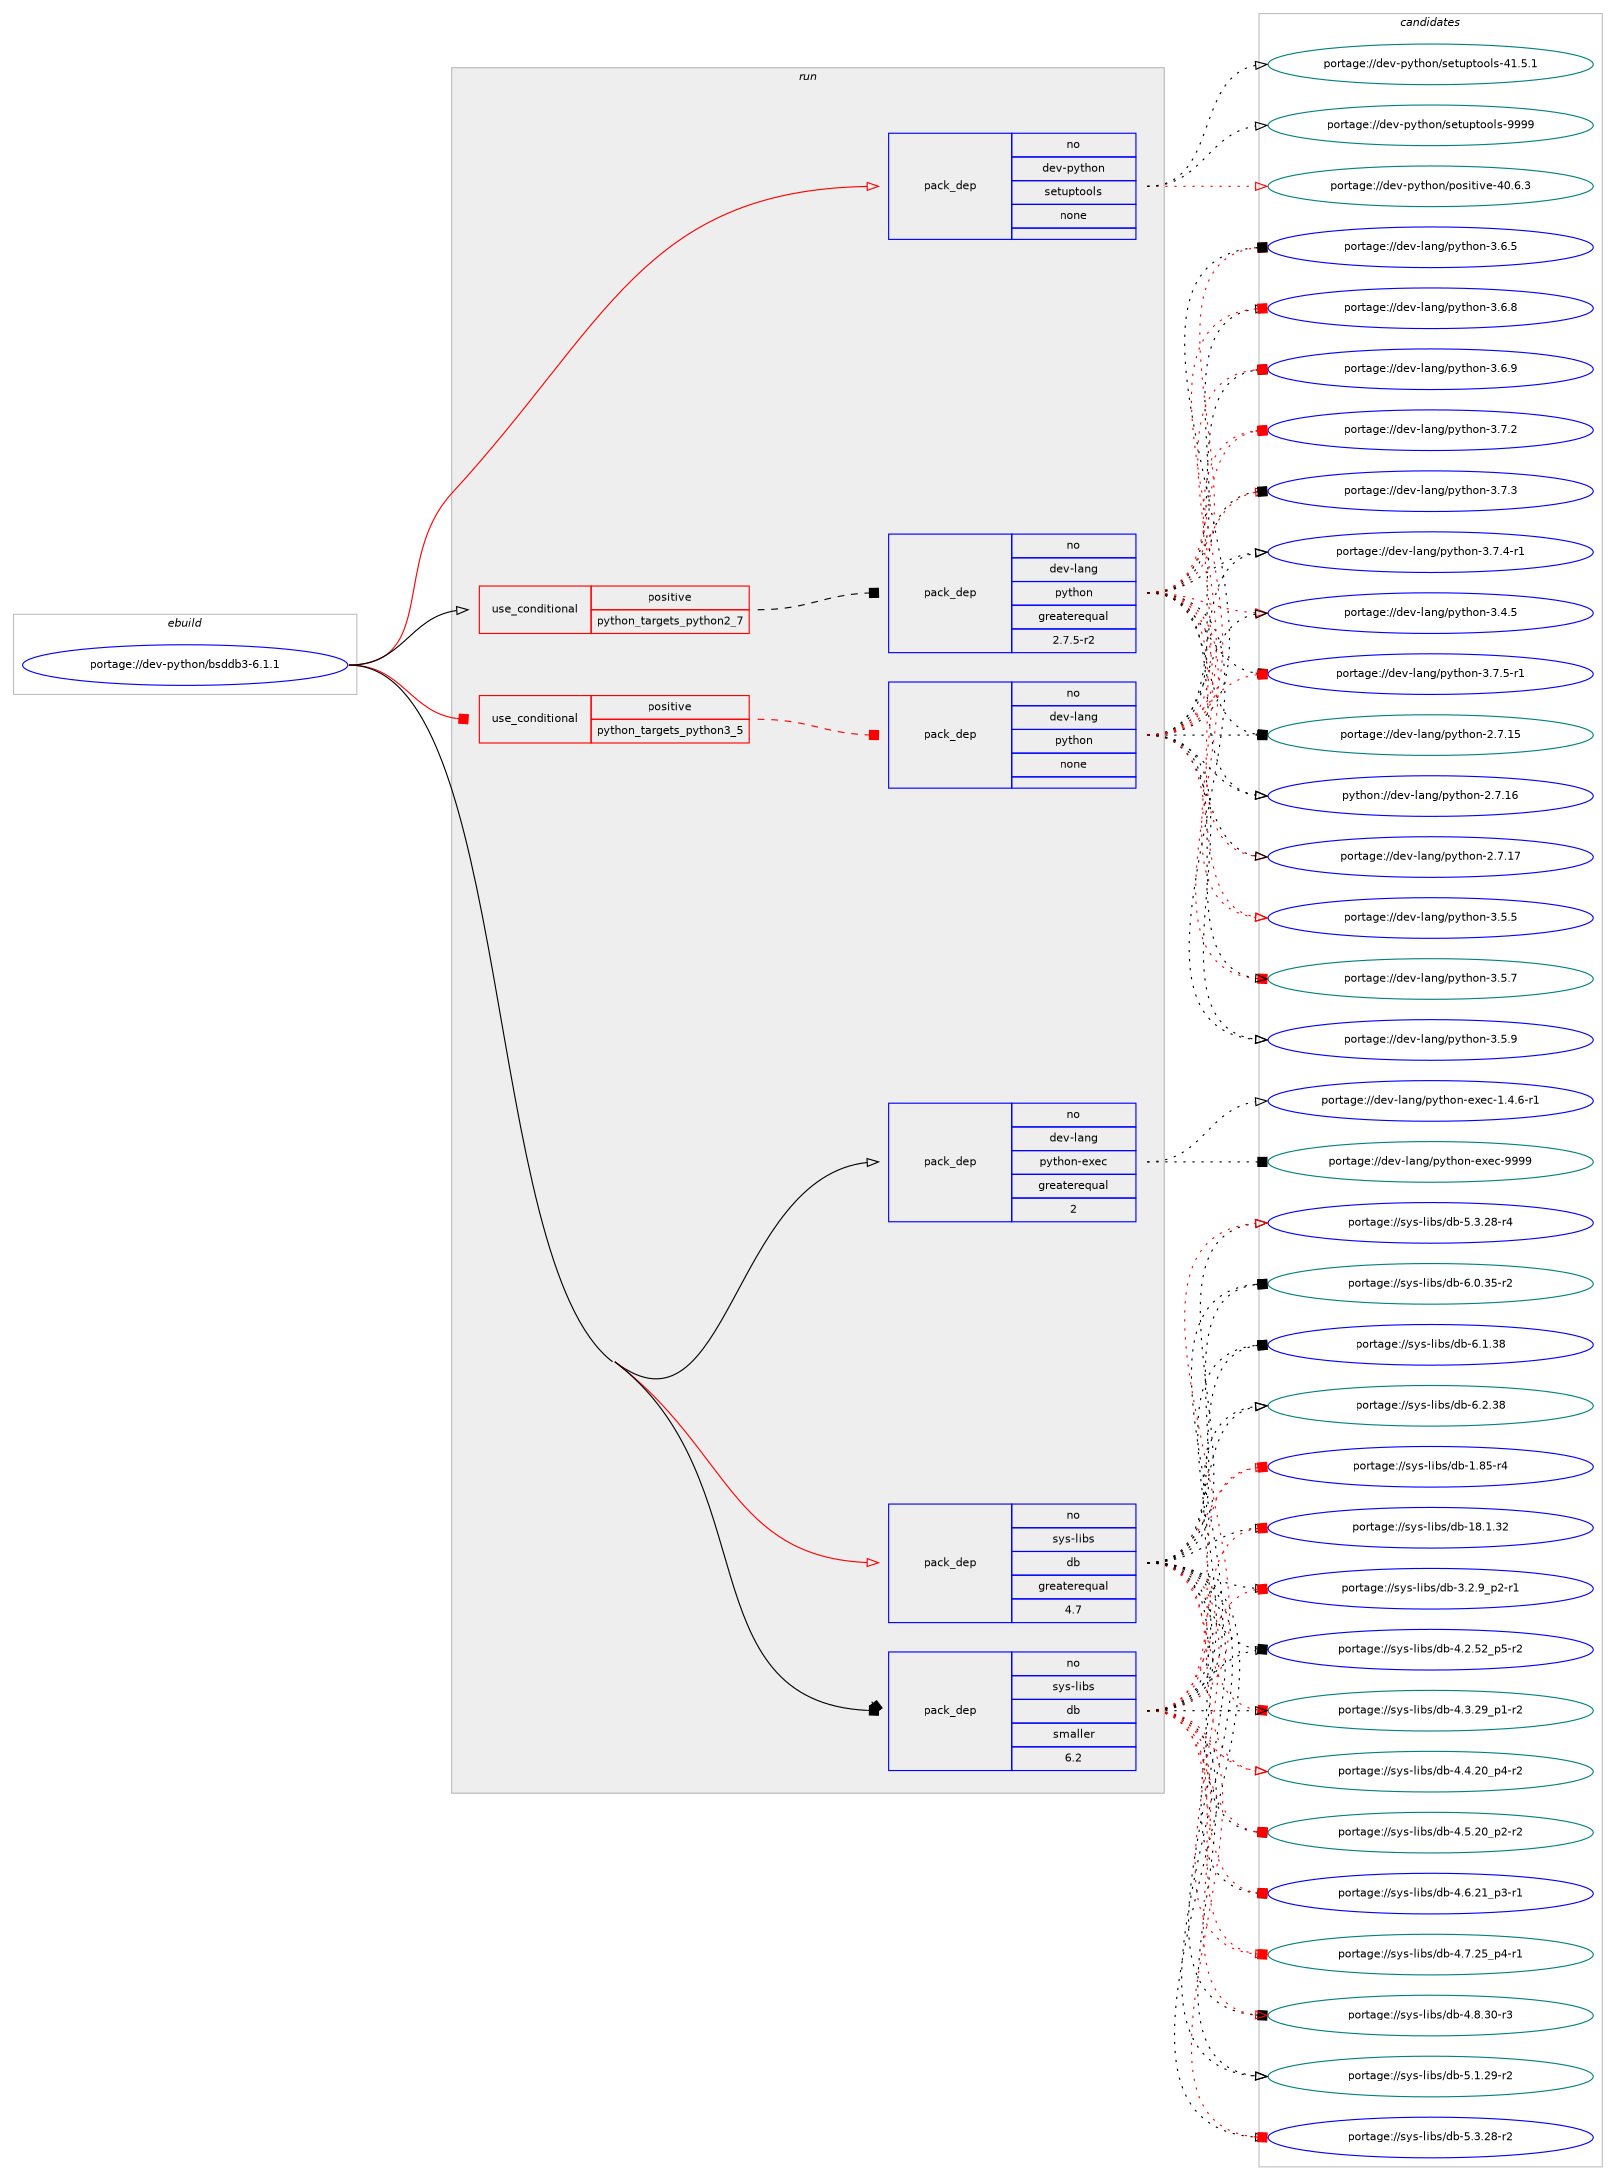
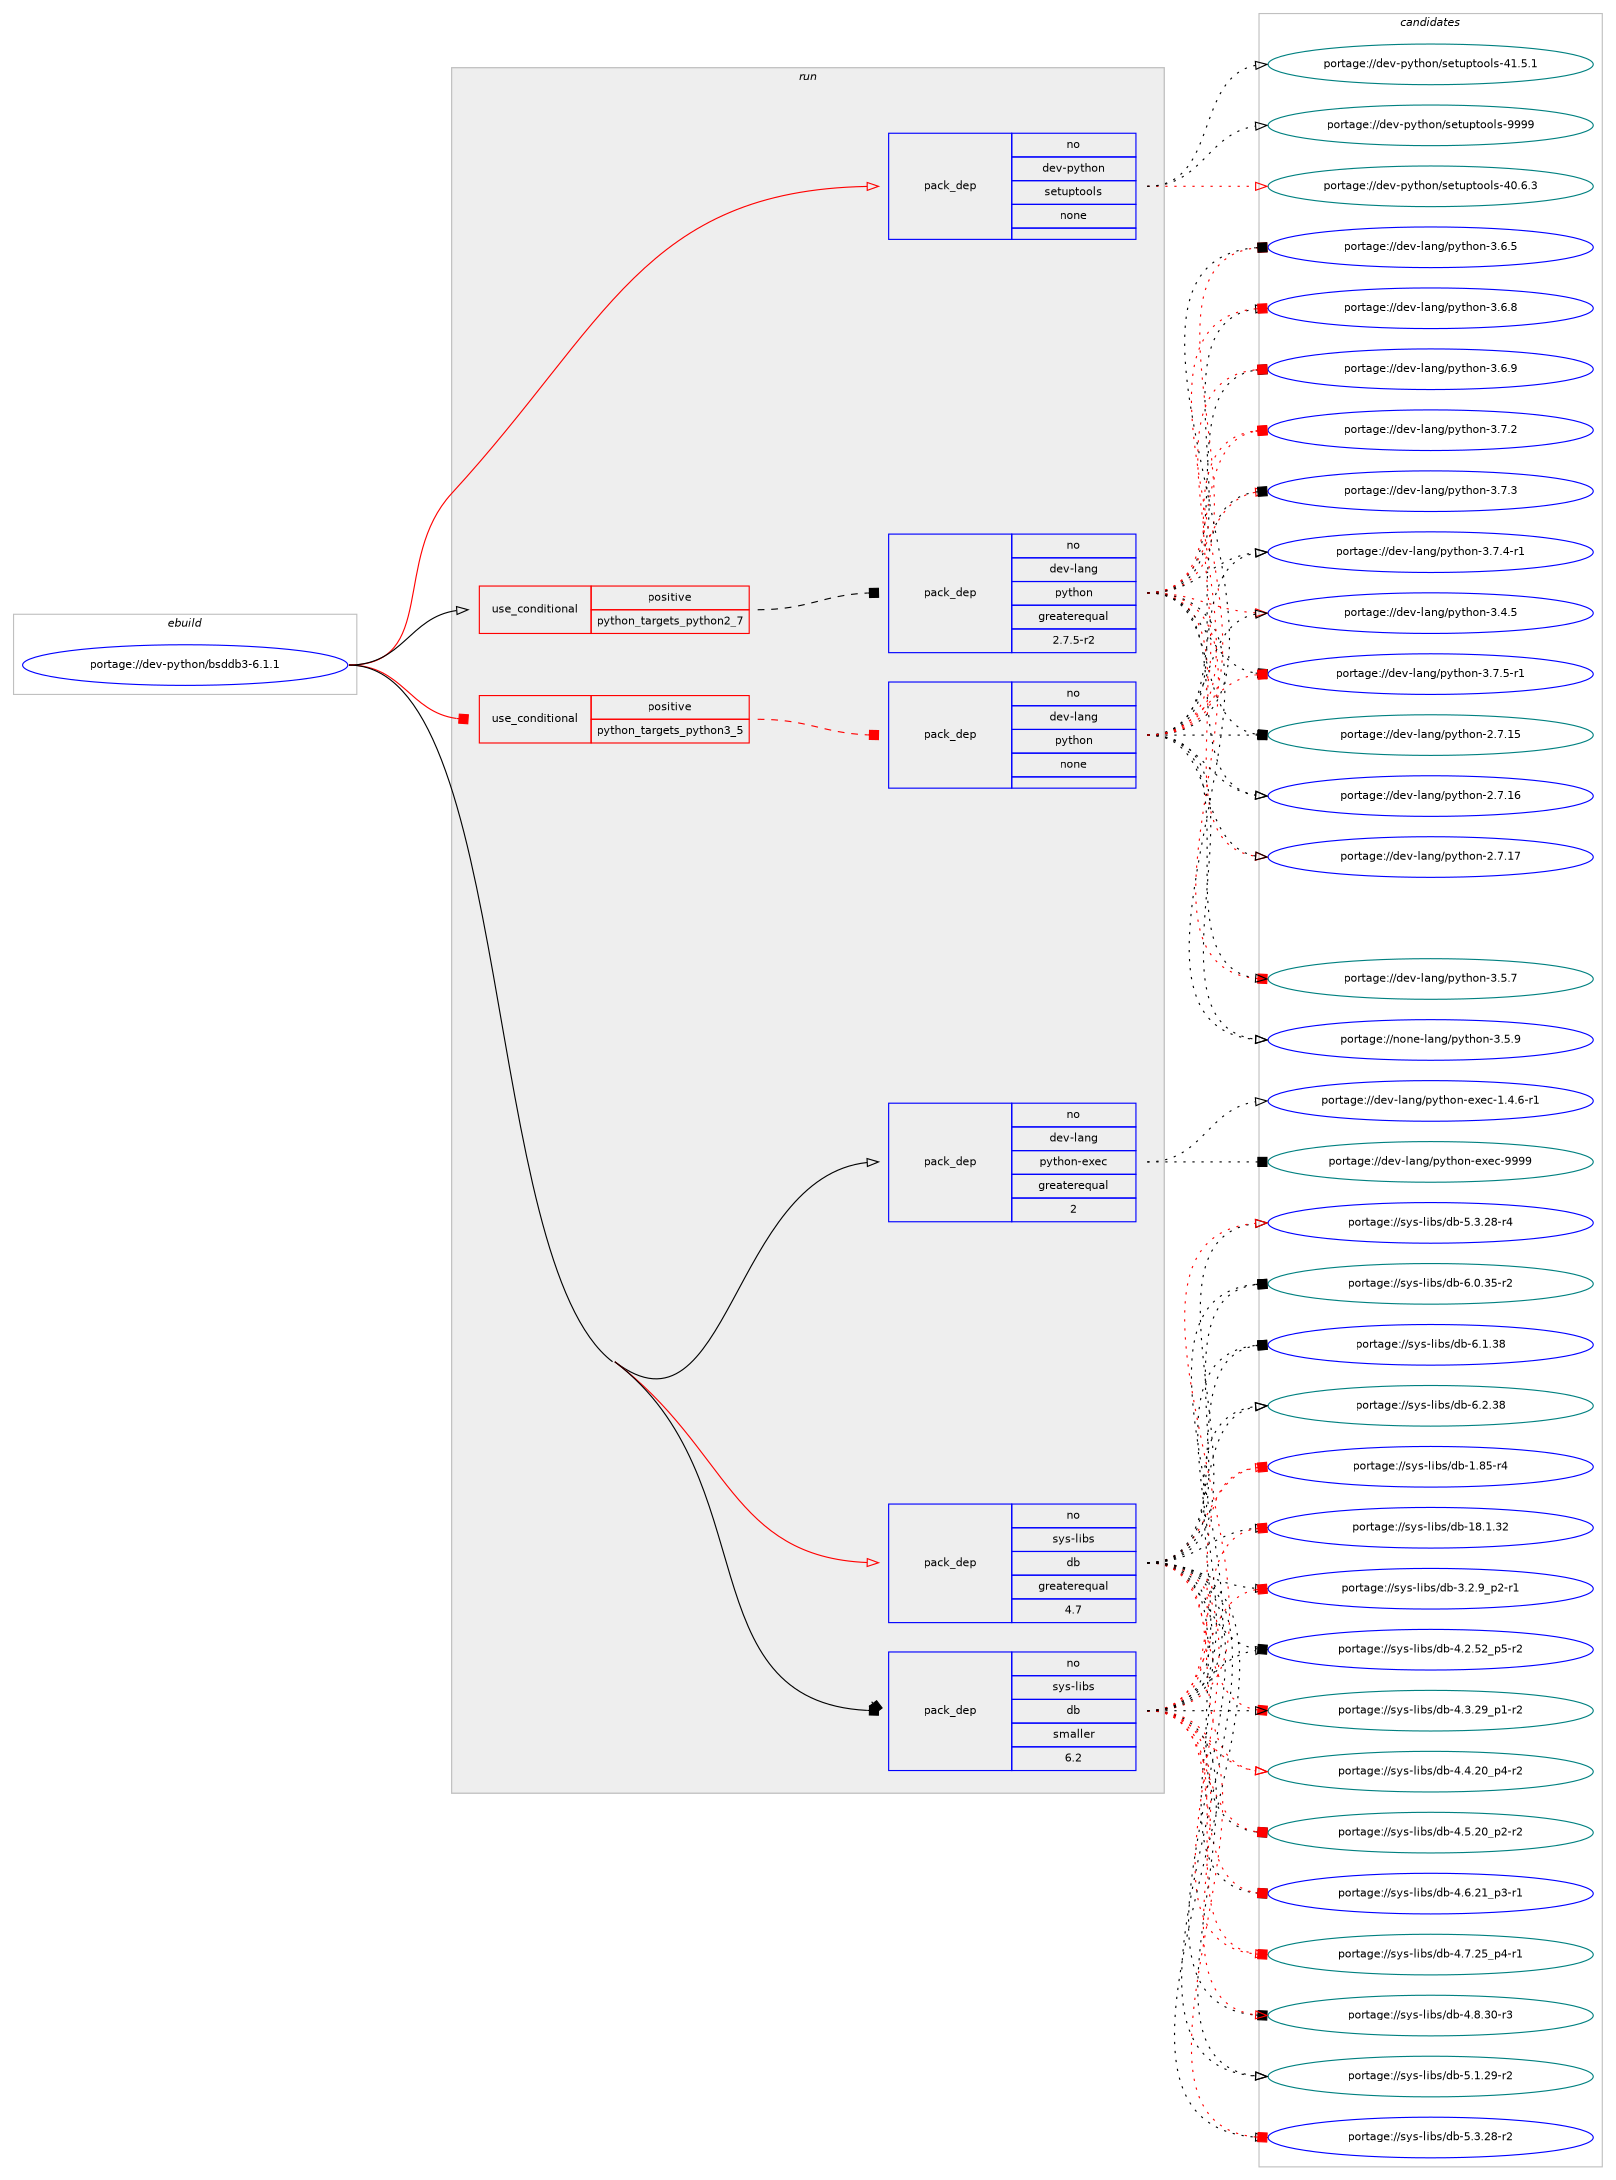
node "portage://dev-python/positive-40.6.3": label "portage://dev-python/positive-40.6.3" -> "portage://dev-python/setuptools-40.6.3"
node "python://dev-lang/python-2.7.16": label "python://dev-lang/python-2.7.16" -> "portage://dev-lang/python-2.7.16"
node "portage://dev-lang/python-3.5.5": removed
node "portage://dev-lang/python-3.5.9": label "portage://dev-lang/python-3.5.9" -> "portage://none-lang/python-3.5.9"
